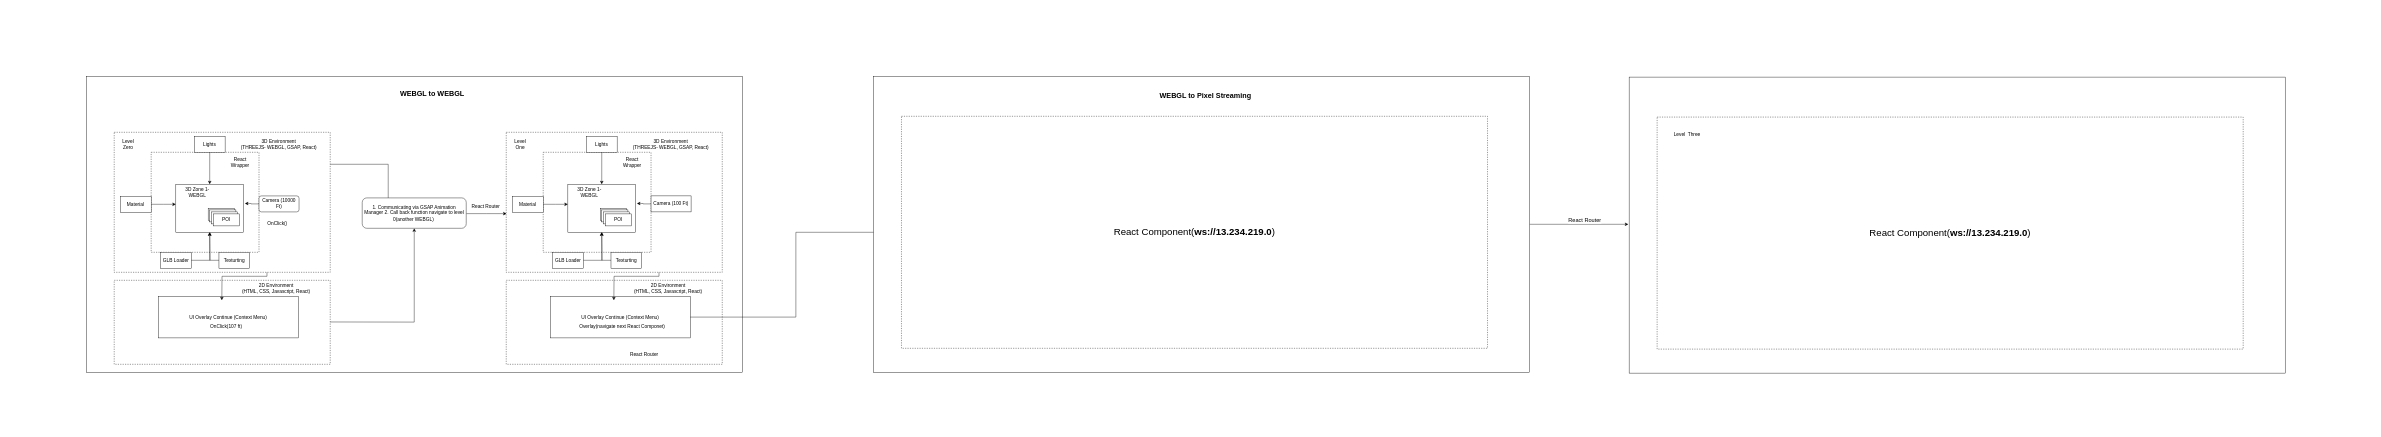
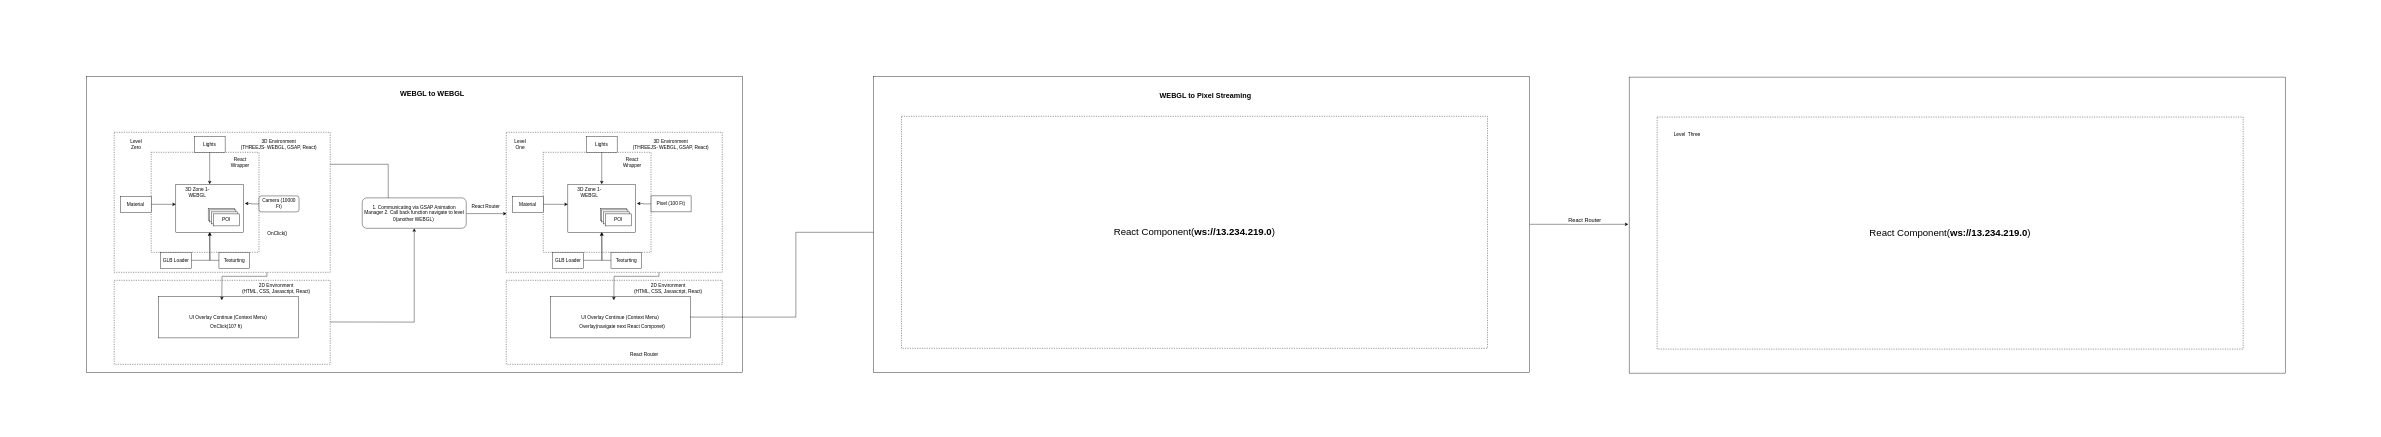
node "Level Zero": moved (128, 144) -> (136, 144)
node "Camera (100 Ft)": label "Camera (100 Ft)" -> "Pixel (100 Ft)"
node "OnClick()": moved (277, 223) -> (277, 233)
